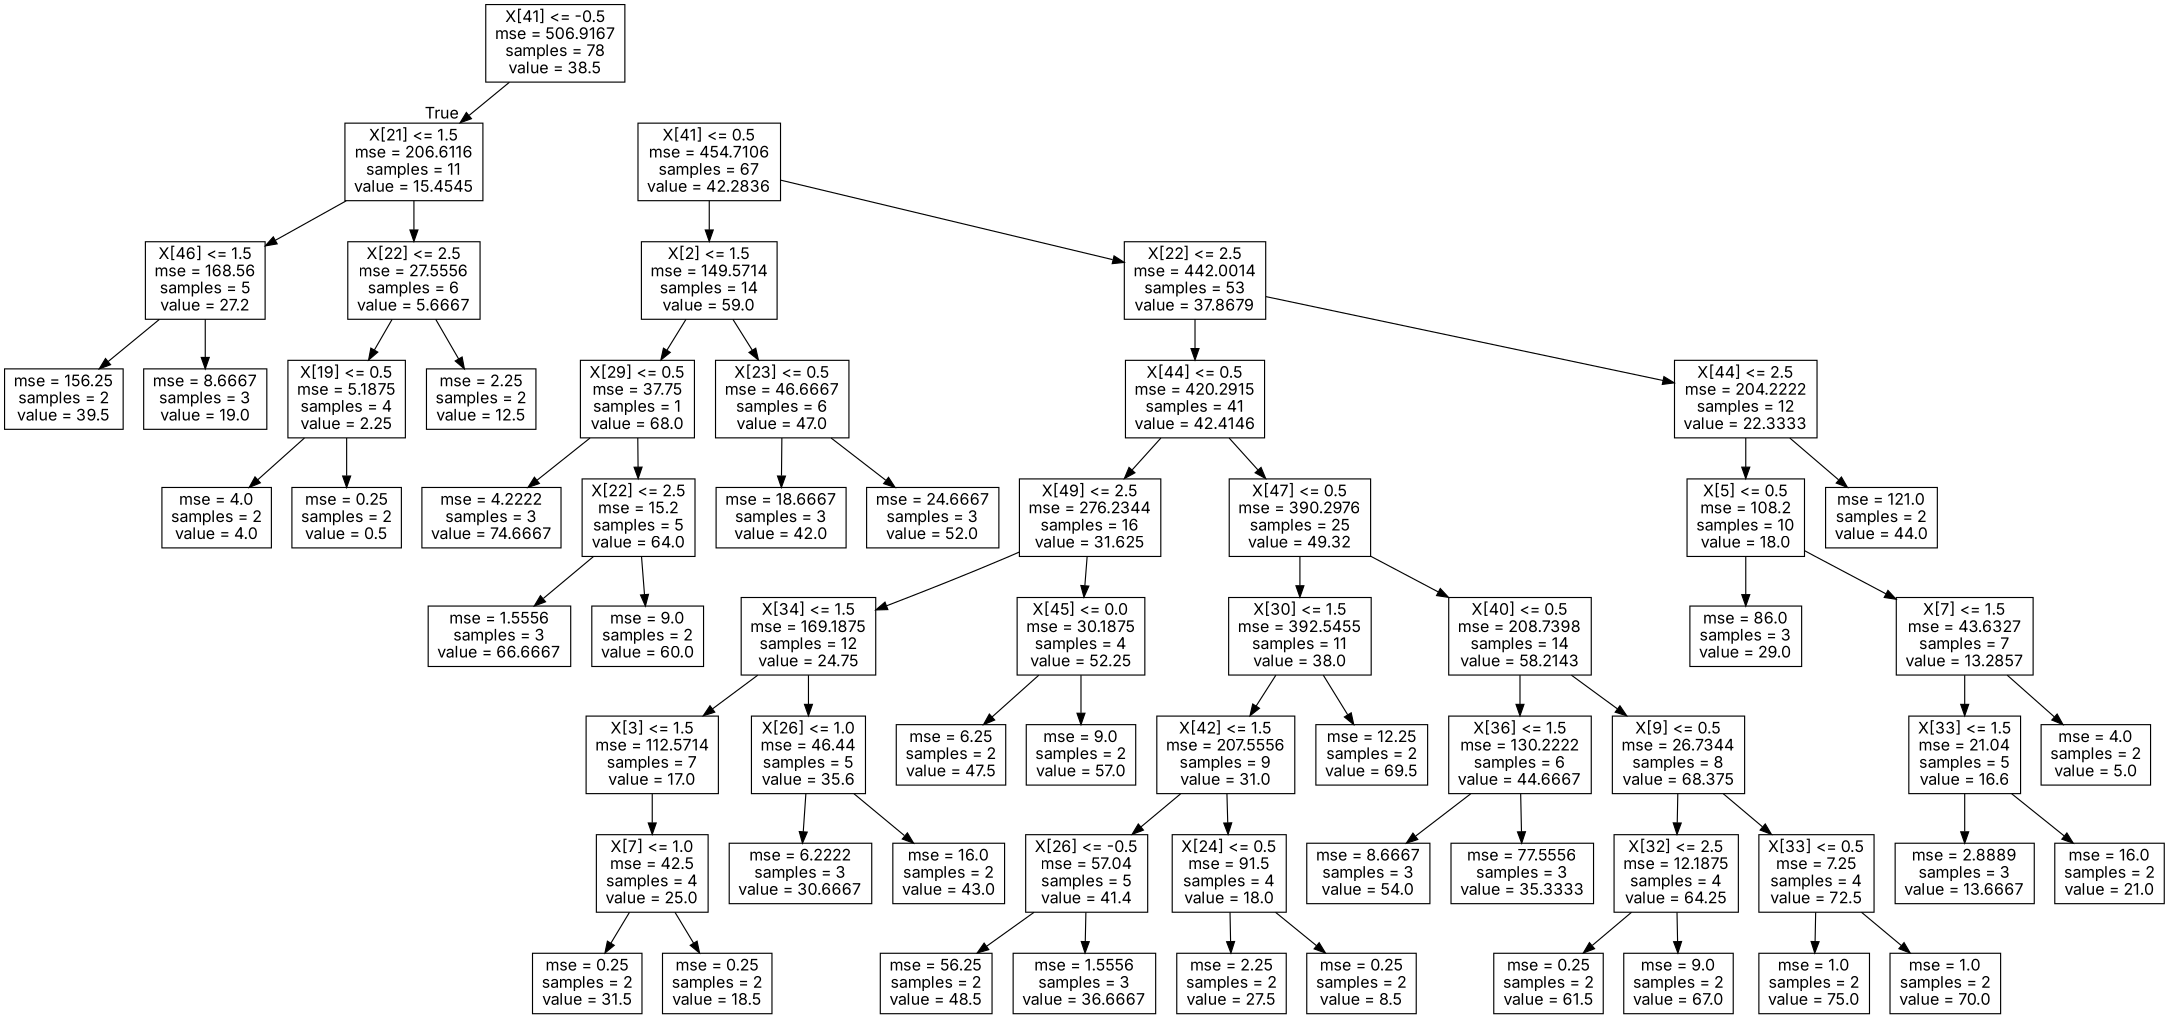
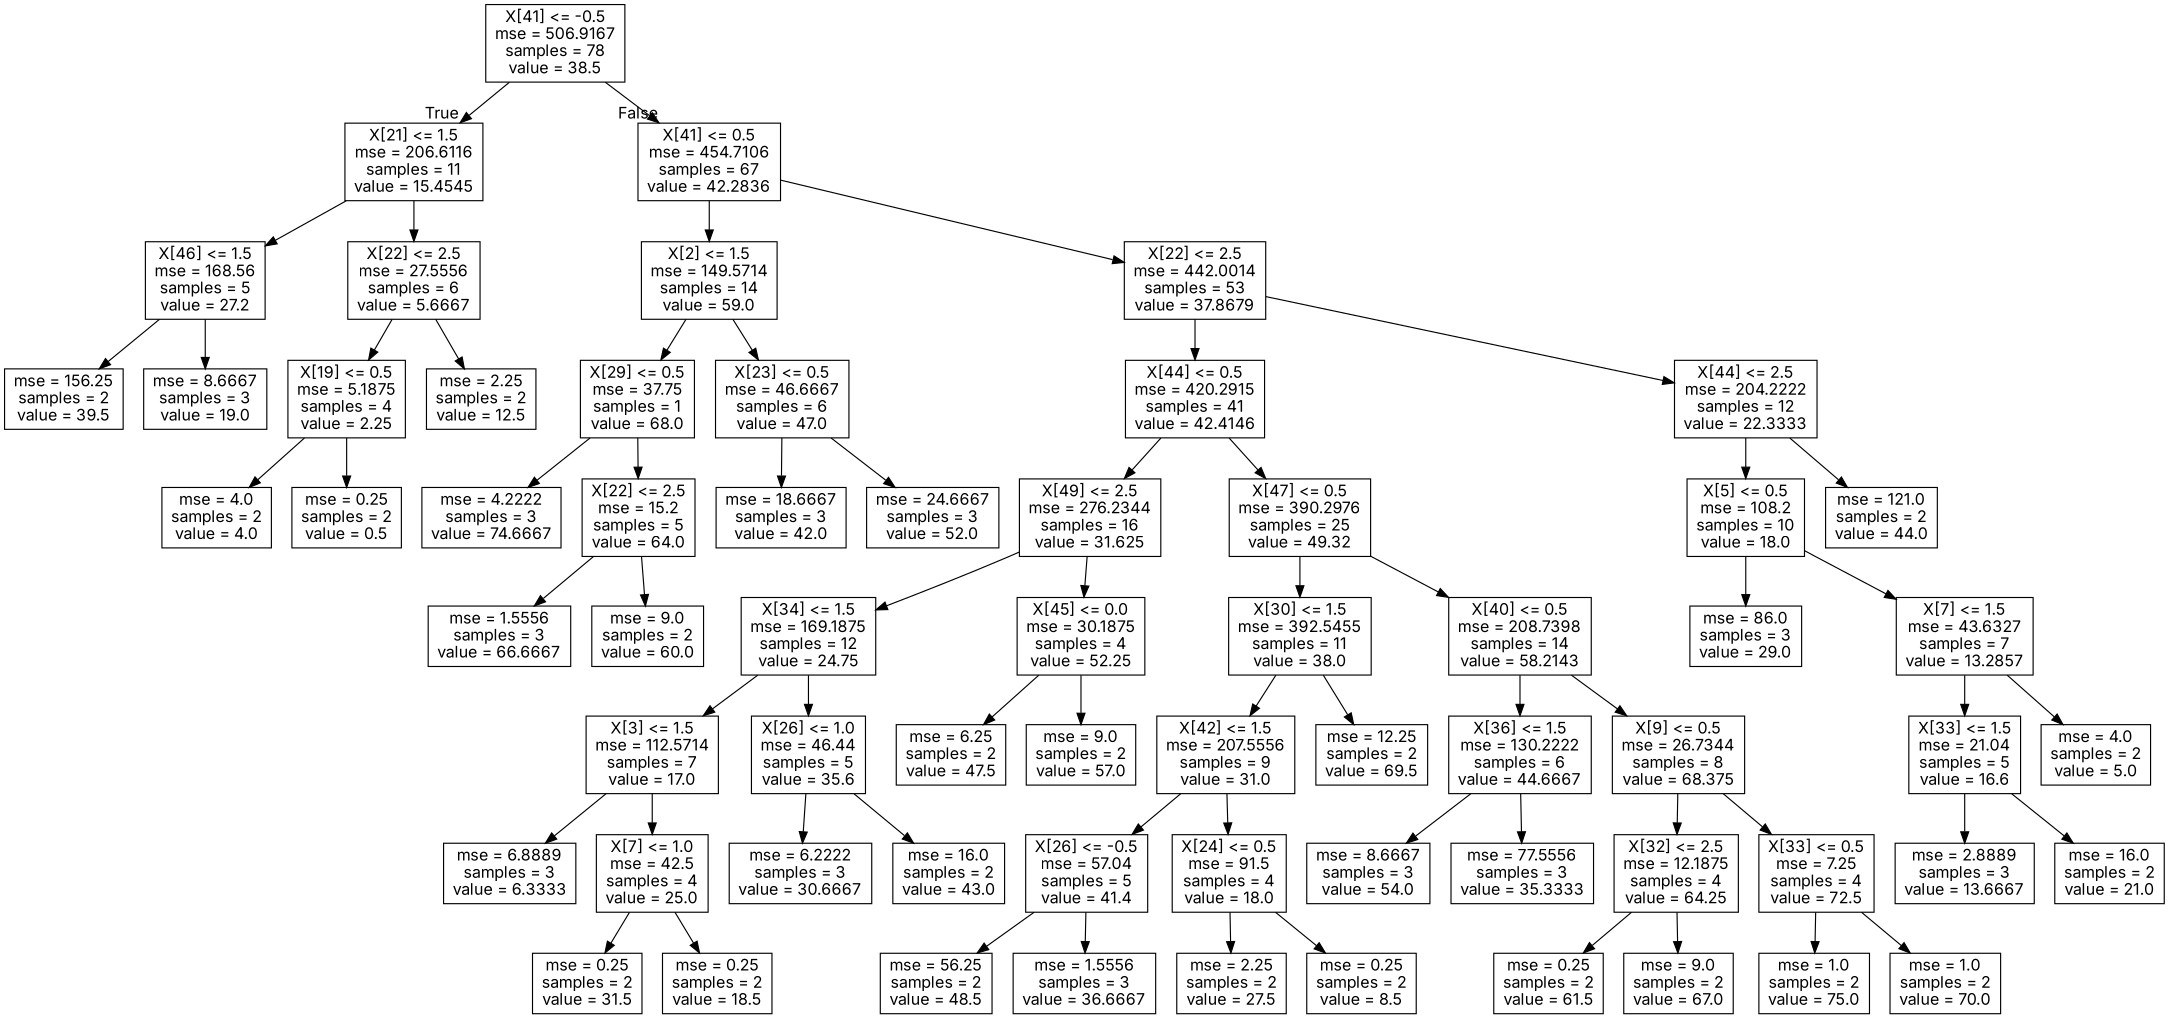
edge "X[41] <= -0.5 mse = 506.9167 samples = 78 value = 38.5" -> "X[41] <= 0.5 mse = 454.7106 samples = 67 value = 42.2836": added
node "mse = 6.8889 samples = 3 value = 6.3333": added
